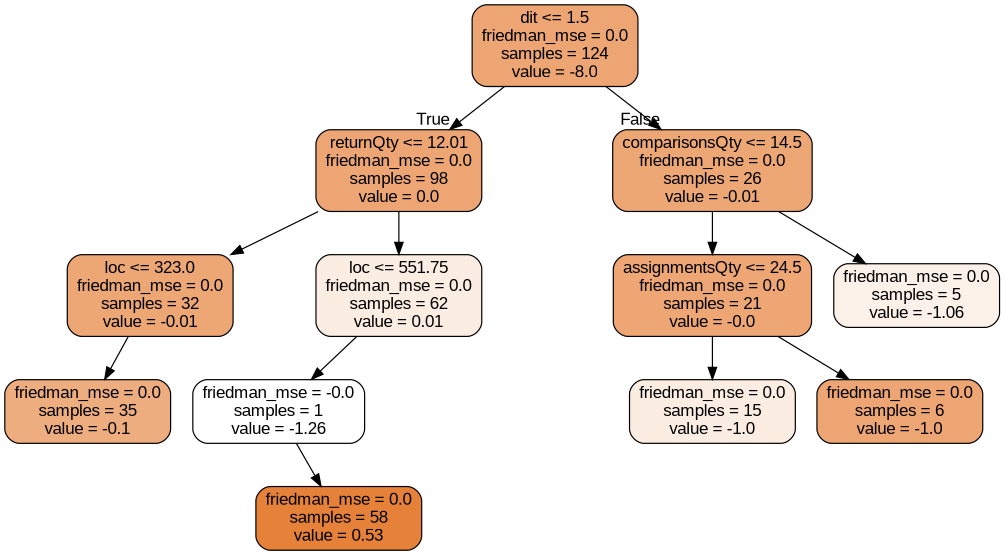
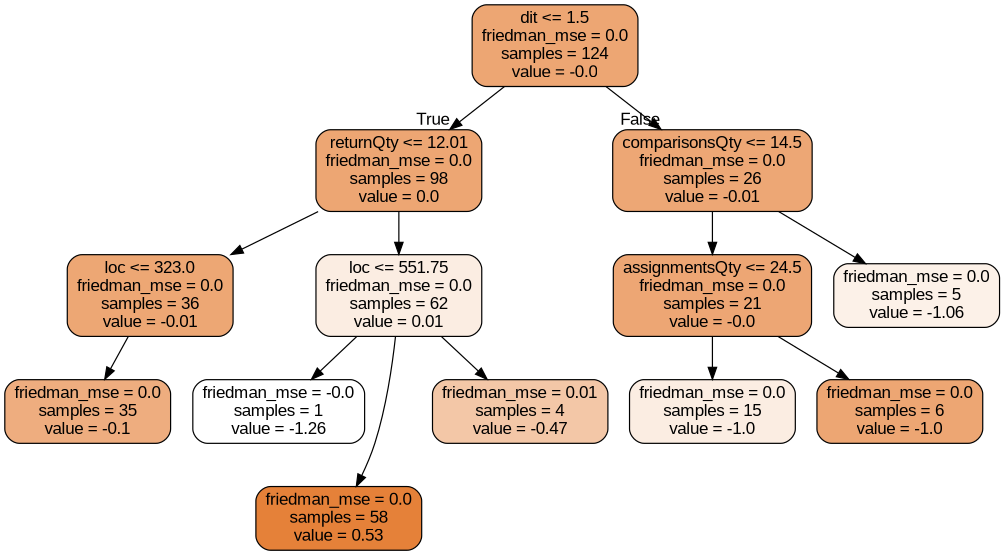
node "dit <= 1.5 friedman_mse = 0.0 samples = 124 value = -8.0": label "dit <= 1.5 friedman_mse = 0.0 samples = 124 value = -8.0" -> "dit <= 1.5 friedman_mse = 0.0 samples = 124 value = -0.0"
node "loc <= 323.0 friedman_mse = 0.0 samples = 32 value = -0.01": label "loc <= 323.0 friedman_mse = 0.0 samples = 32 value = -0.01" -> "loc <= 323.0 friedman_mse = 0.0 samples = 36 value = -0.01"
node "friedman_mse = 0.01 samples = 4 value = -0.47": added
edge "friedman_mse = -0.0 samples = 1 value = -1.26" -> "friedman_mse = 0.0 samples = 58 value = 0.53": now "loc <= 551.75 friedman_mse = 0.0 samples = 62 value = 0.01" -> "friedman_mse = 0.0 samples = 58 value = 0.53"
